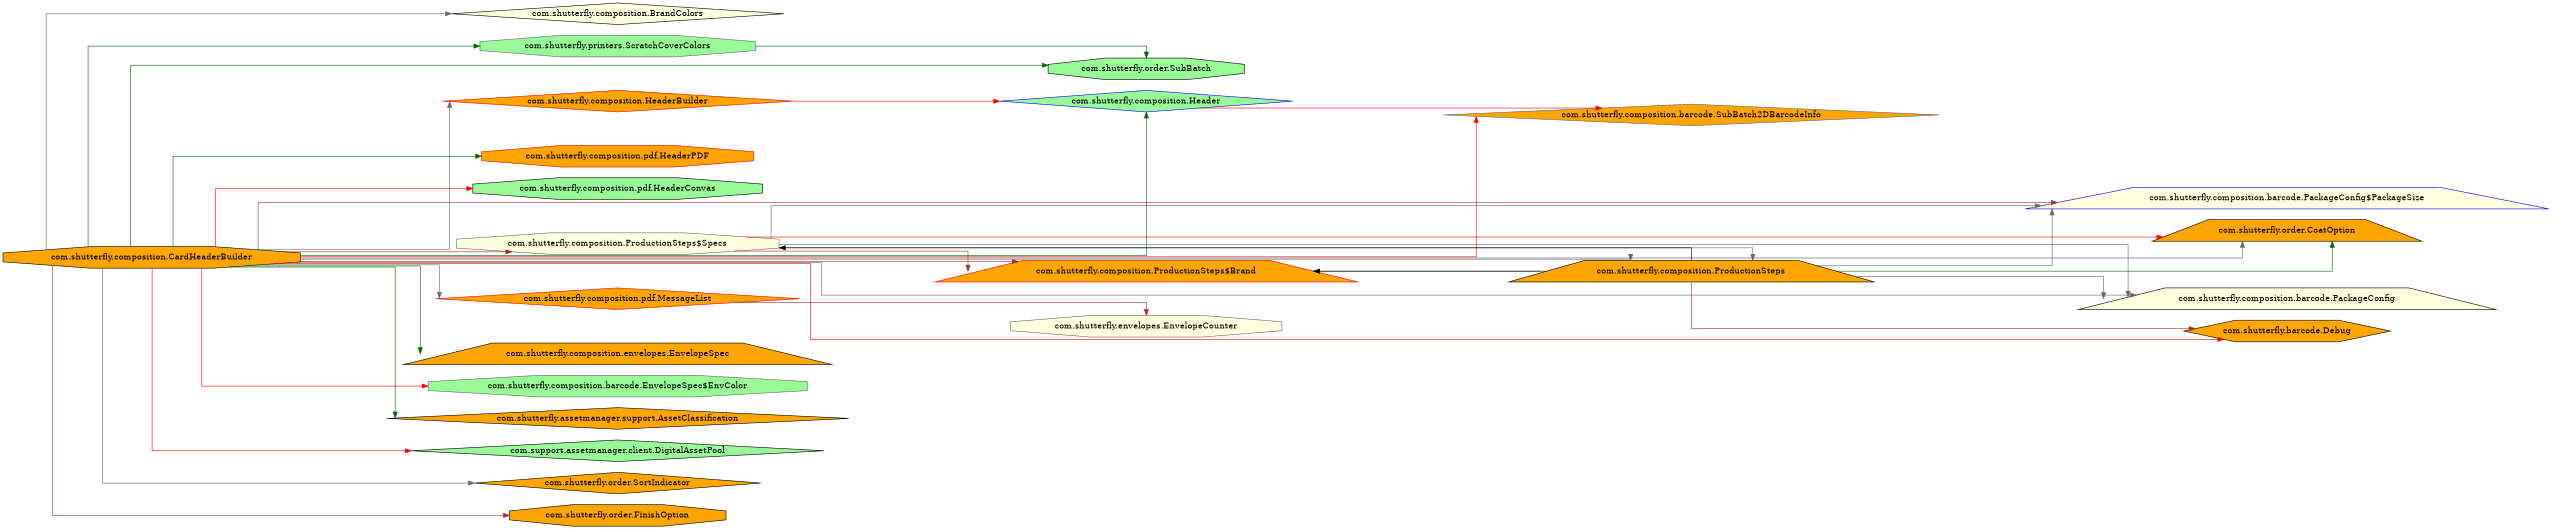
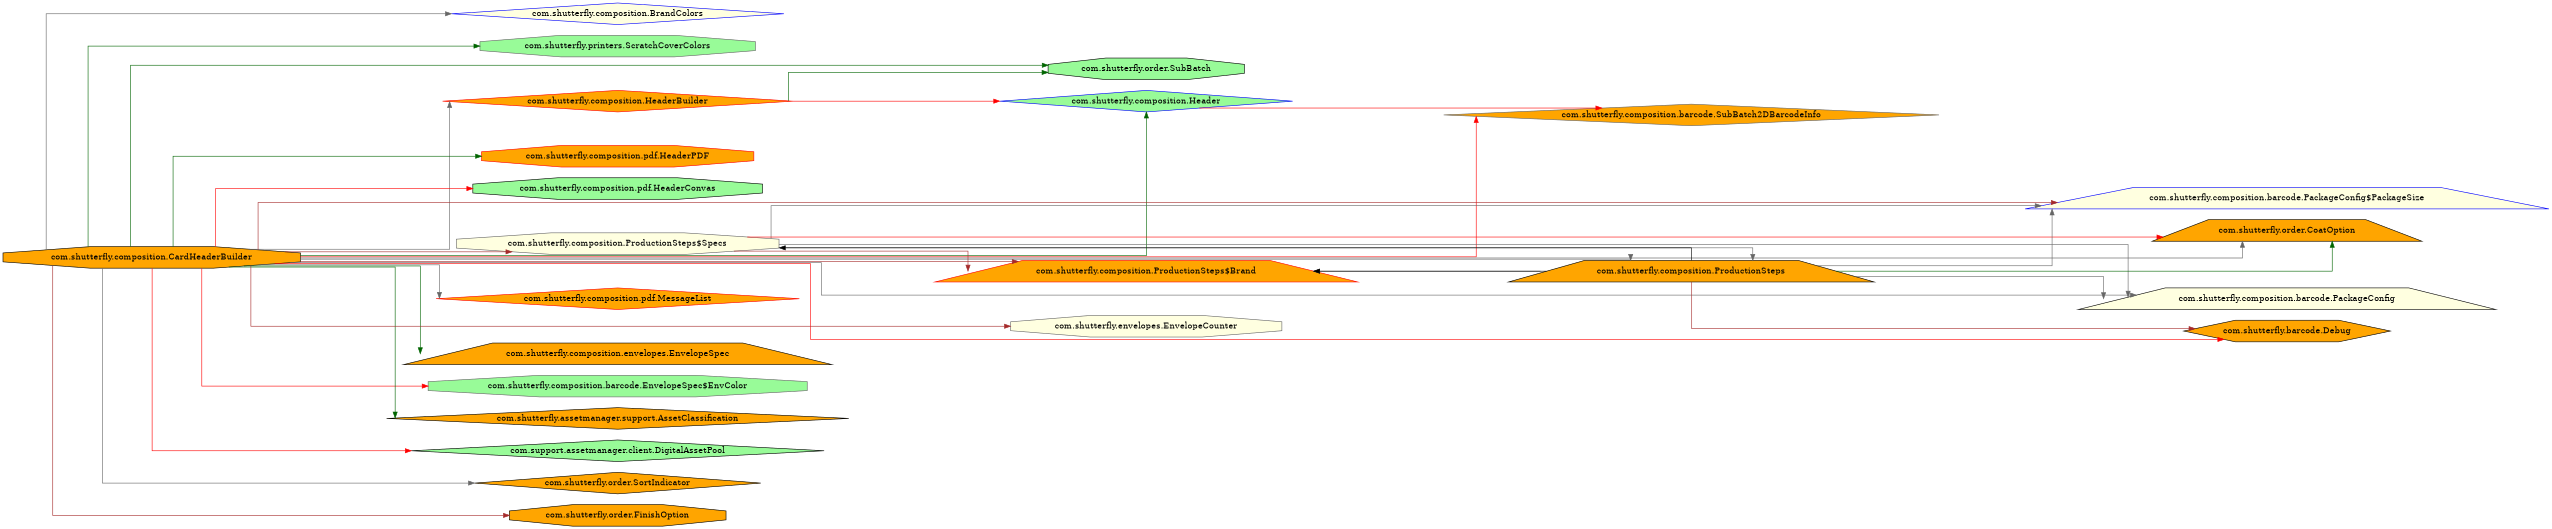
node "com.shutterfly.composition.BrandColors": color black -> blue
edge "com.shutterfly.printers.ScratchCoverColors" -> "com.shutterfly.order.SubBatch": now "com.shutterfly.composition.HeaderBuilder" -> "com.shutterfly.order.SubBatch"
edge "com.shutterfly.composition.pdf.MessageList" -> "com.shutterfly.envelopes.EnvelopeCounter": now "com.shutterfly.composition.CardHeaderBuilder" -> "com.shutterfly.envelopes.EnvelopeCounter"
